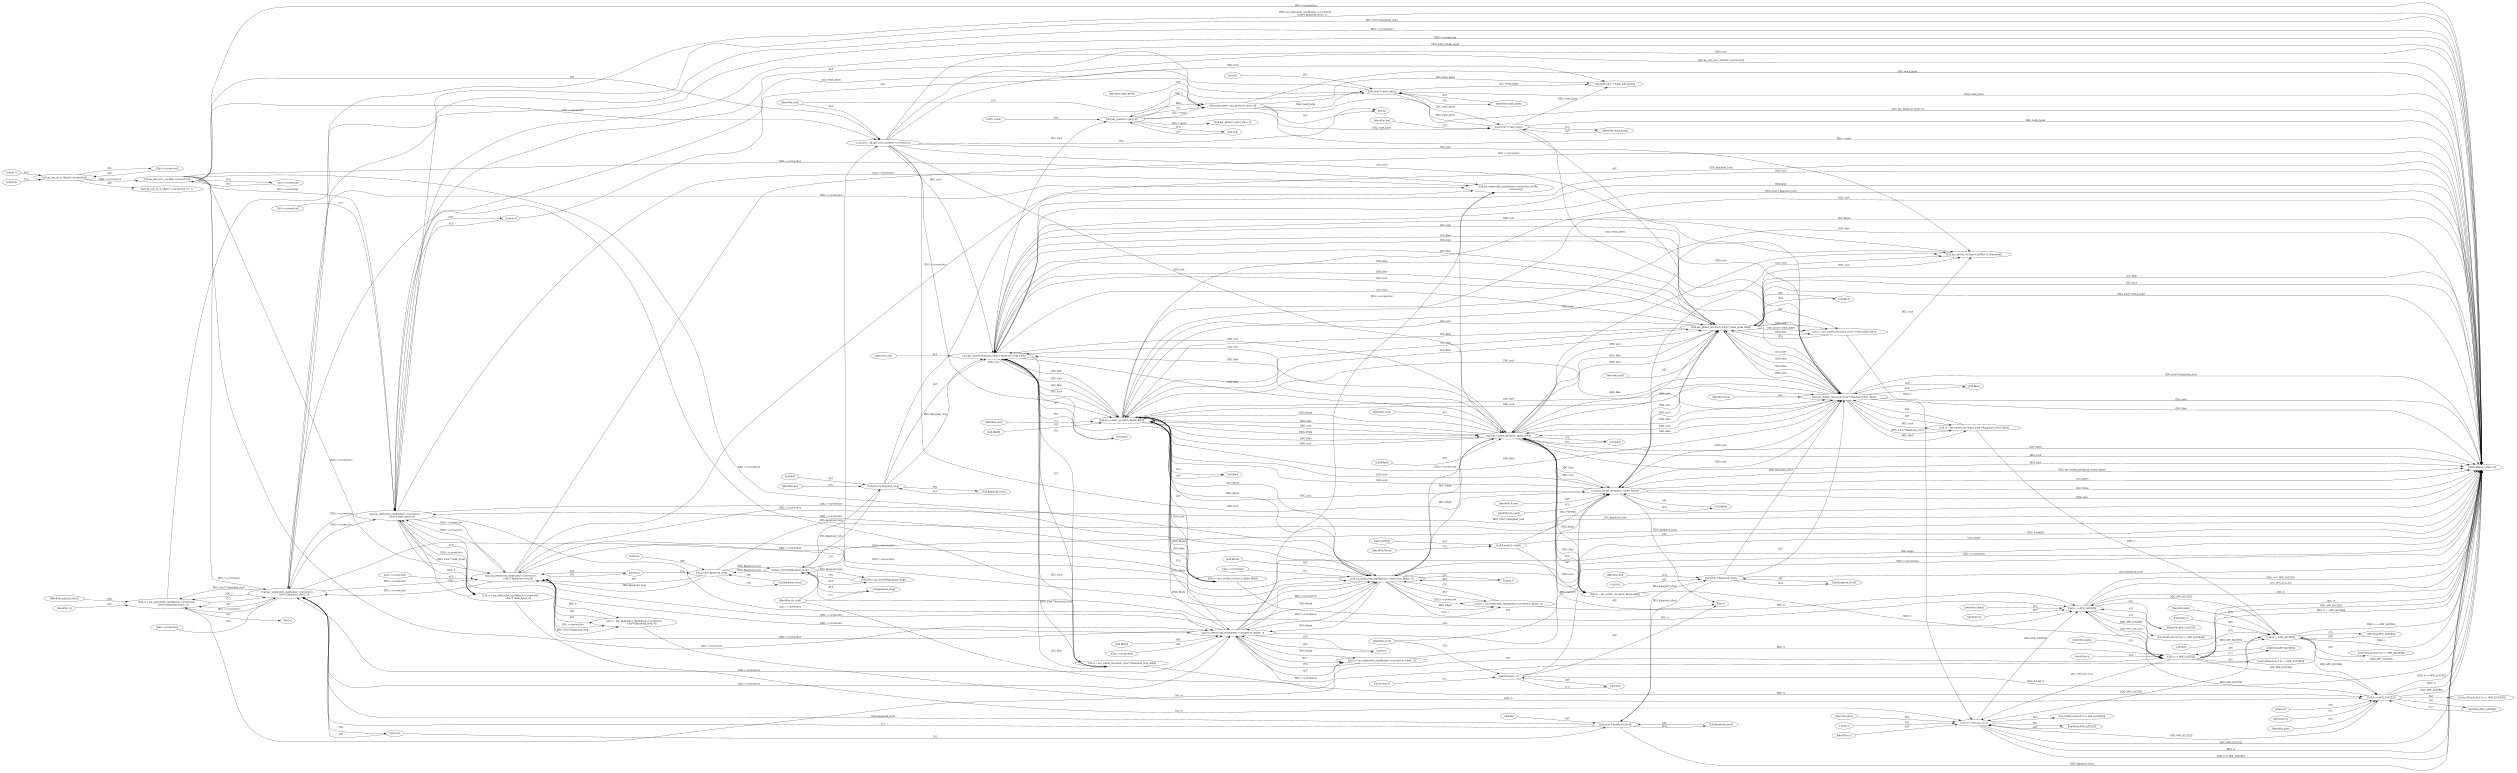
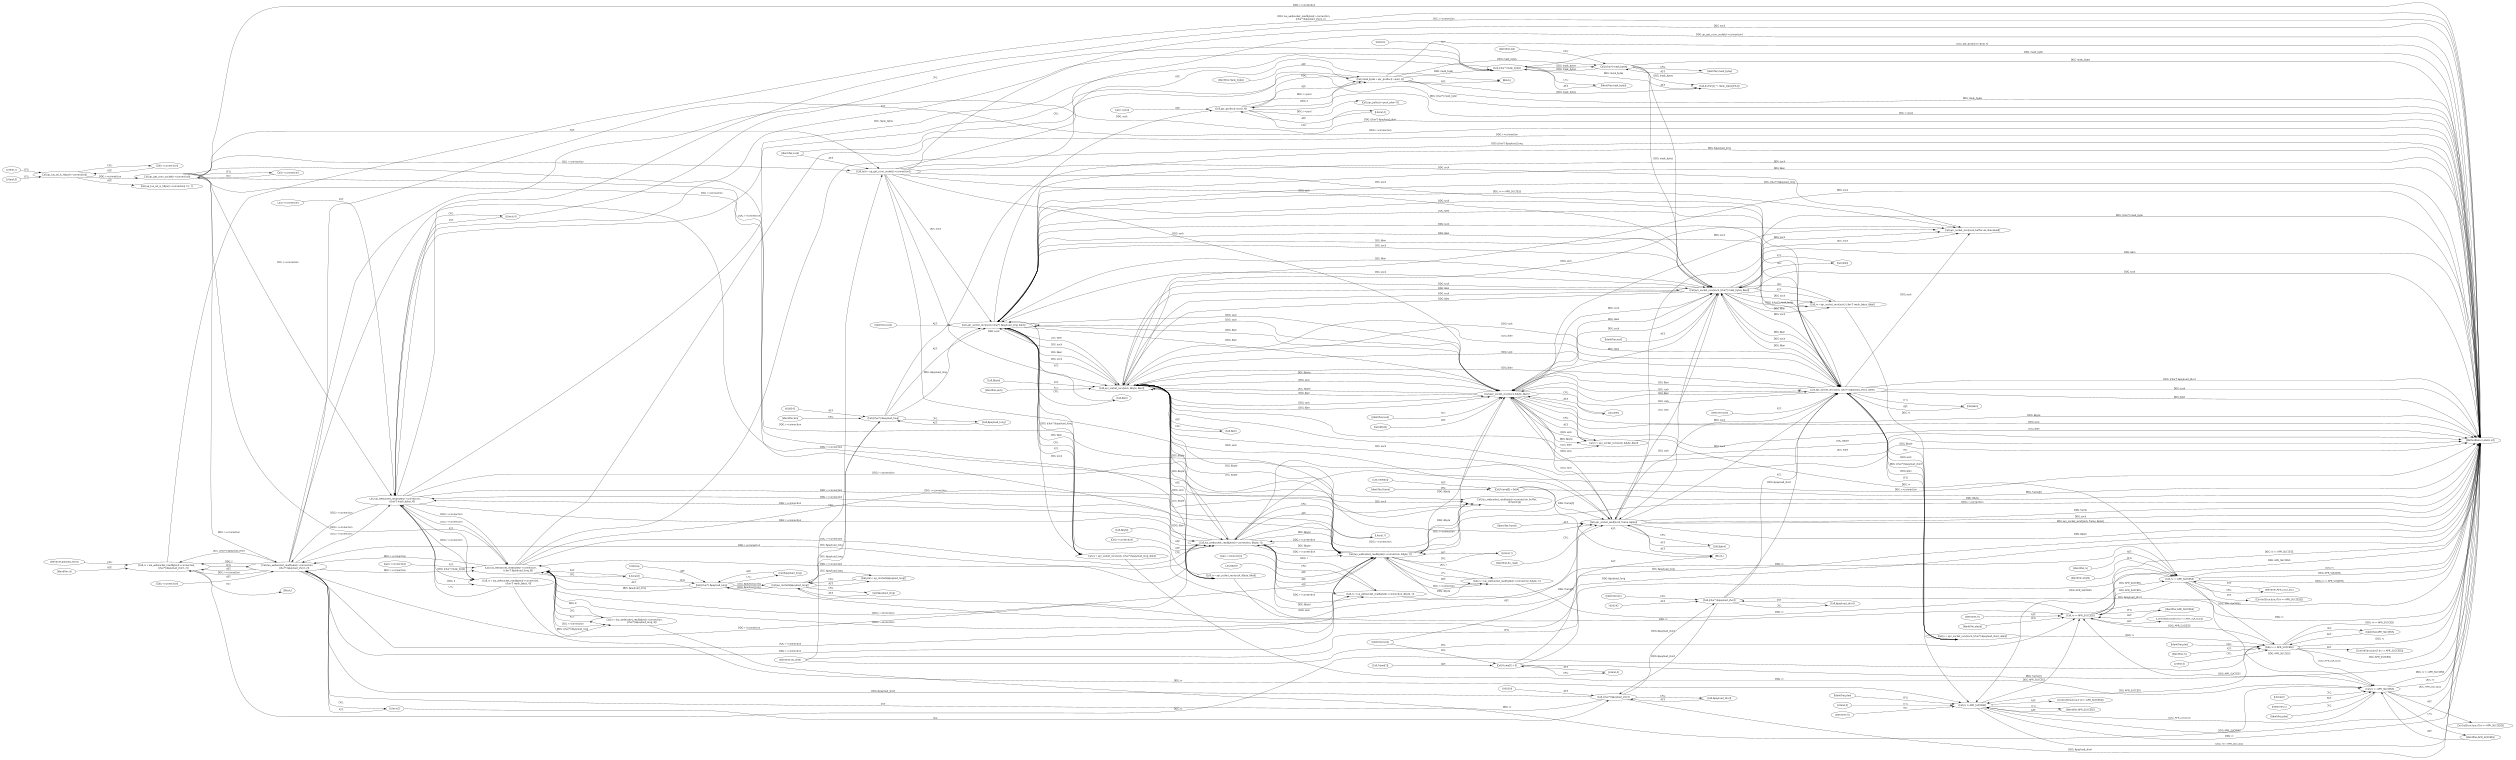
edge "(Call,sock = ap_get_conn_socket(r->connection))" -> "(Call,buffer[n] ^= mask_bytes[n%4])": now "(Call,sock = ap_get_conn_socket(r->connection))" -> "(Call,apr_socket_recv(sock, (char*) mask_bytes, &len))"
edge "(Call,apr_socket_recv(sock, (char*) &payload_long, &len))" -> "(Call,apr_socket_recv(sock, buffer+at, &received))": label "DDG: sock" -> "DDG: rv == APR_SUCCESS"
